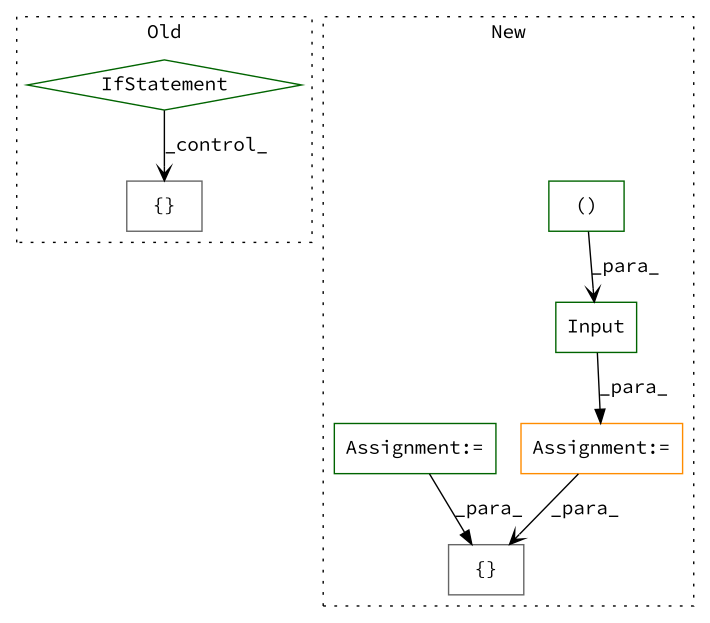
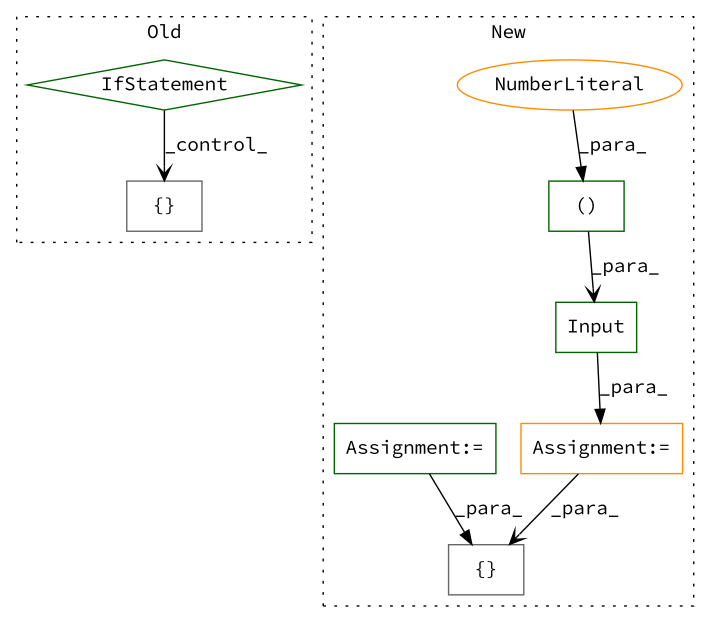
node "NumberLiteral": added
